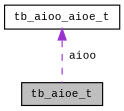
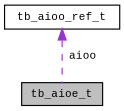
node "tb_aioo_aioe_t": label "tb_aioo_aioe_t" -> "tb_aioo_ref_t"
